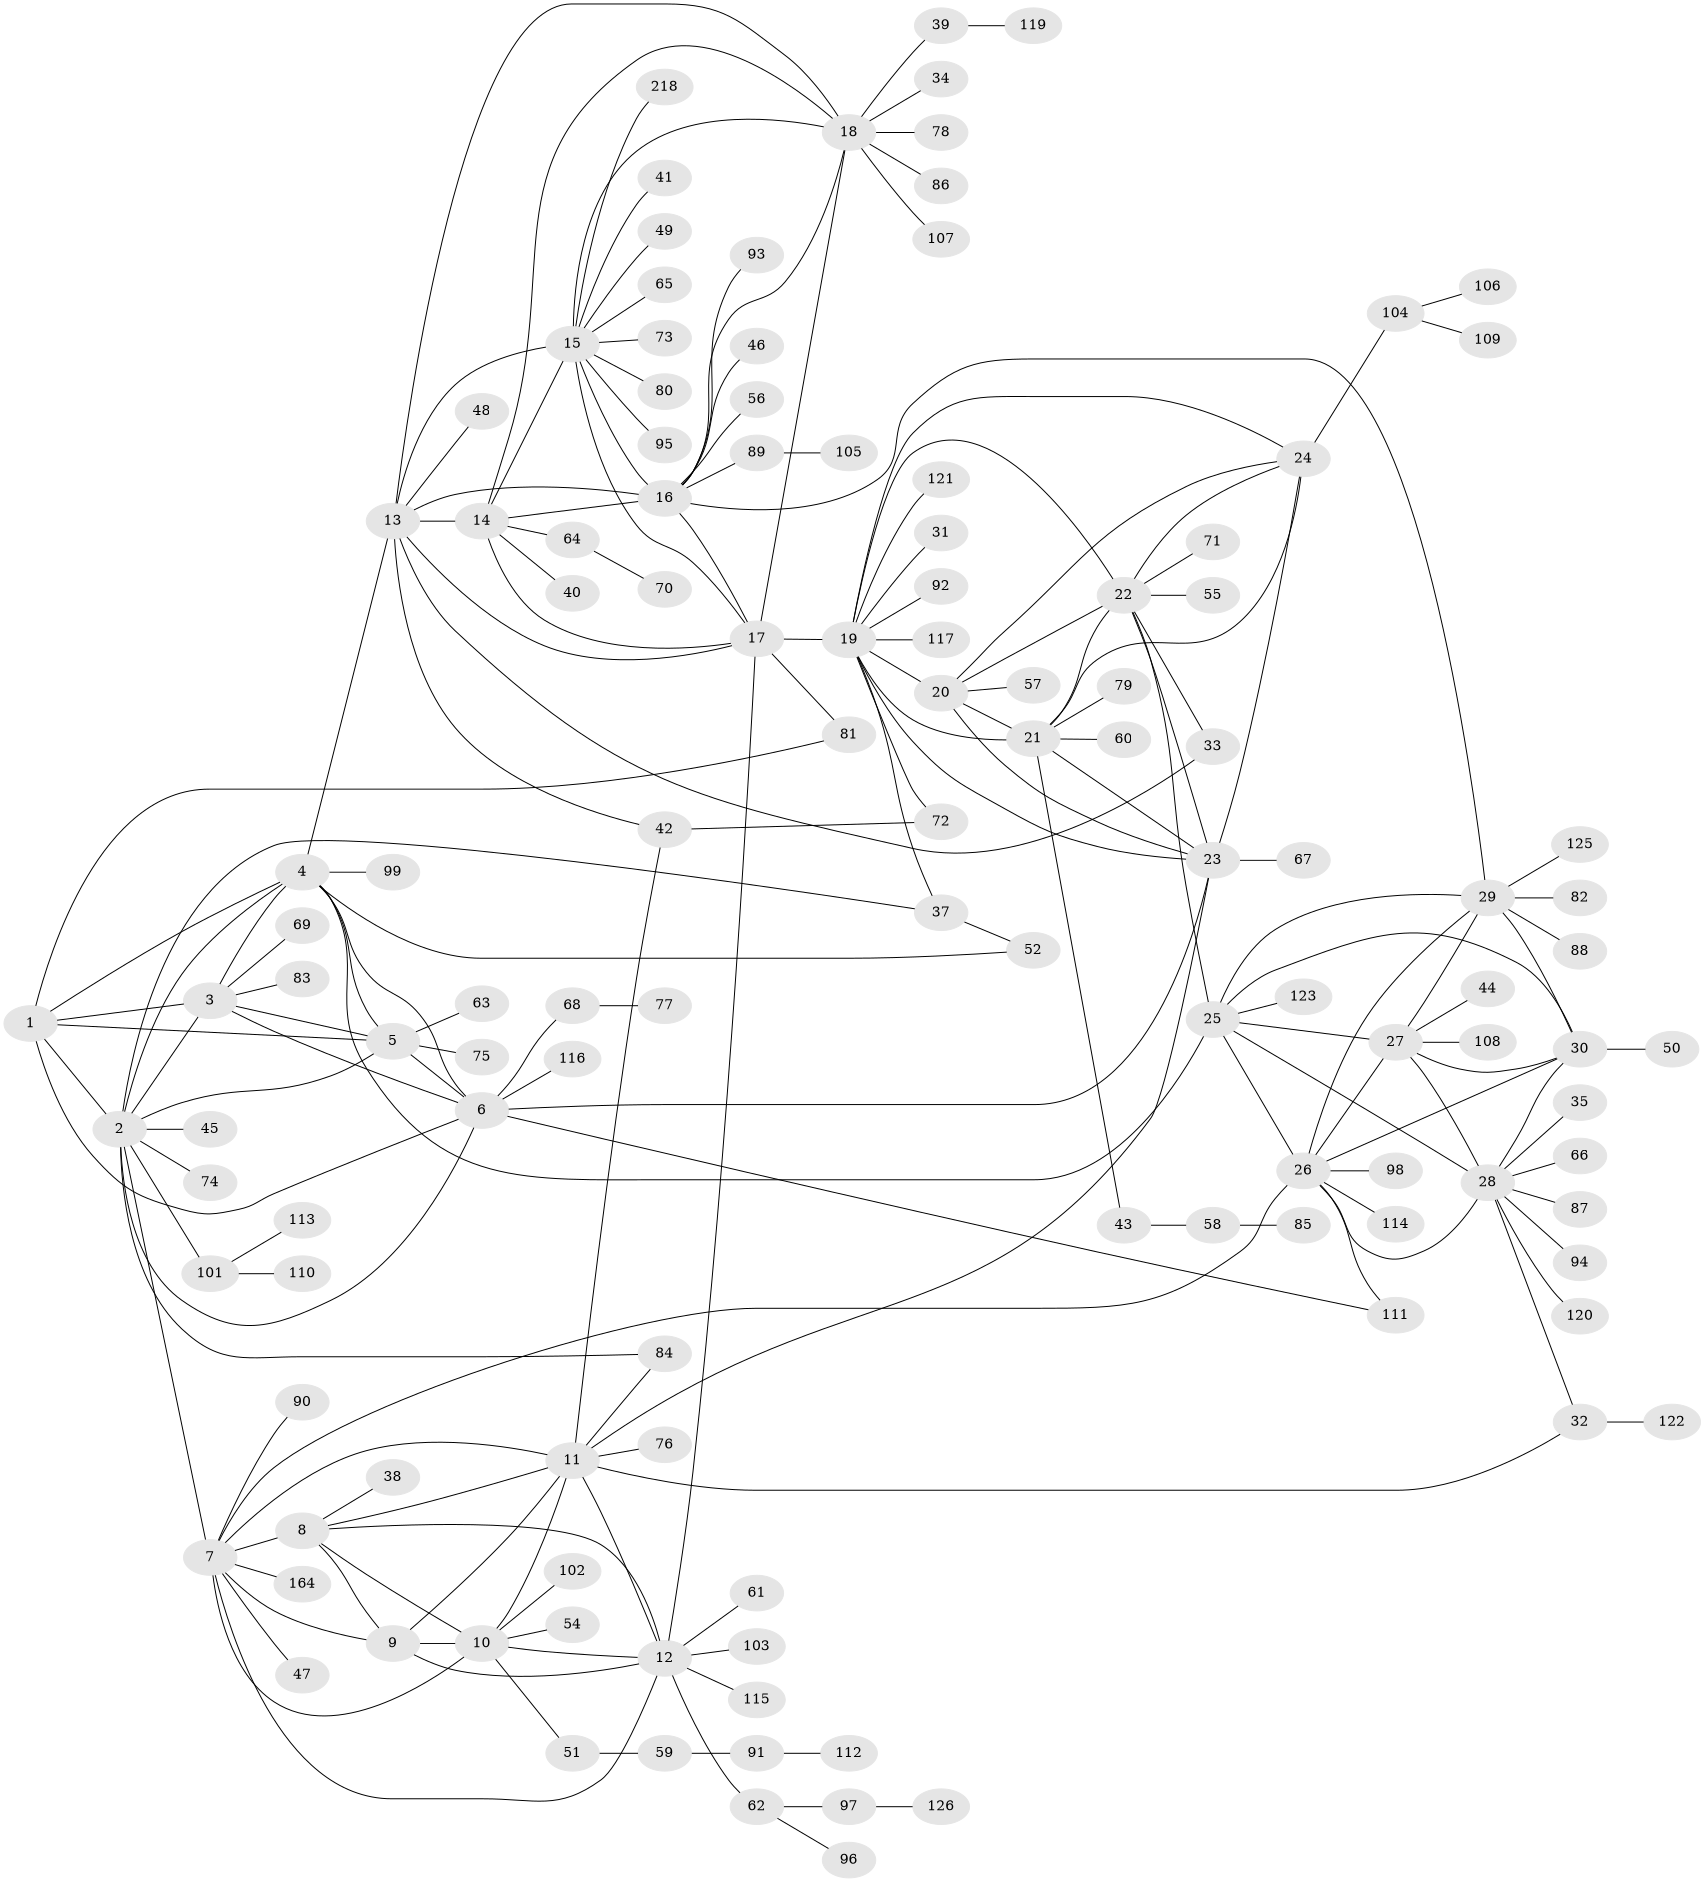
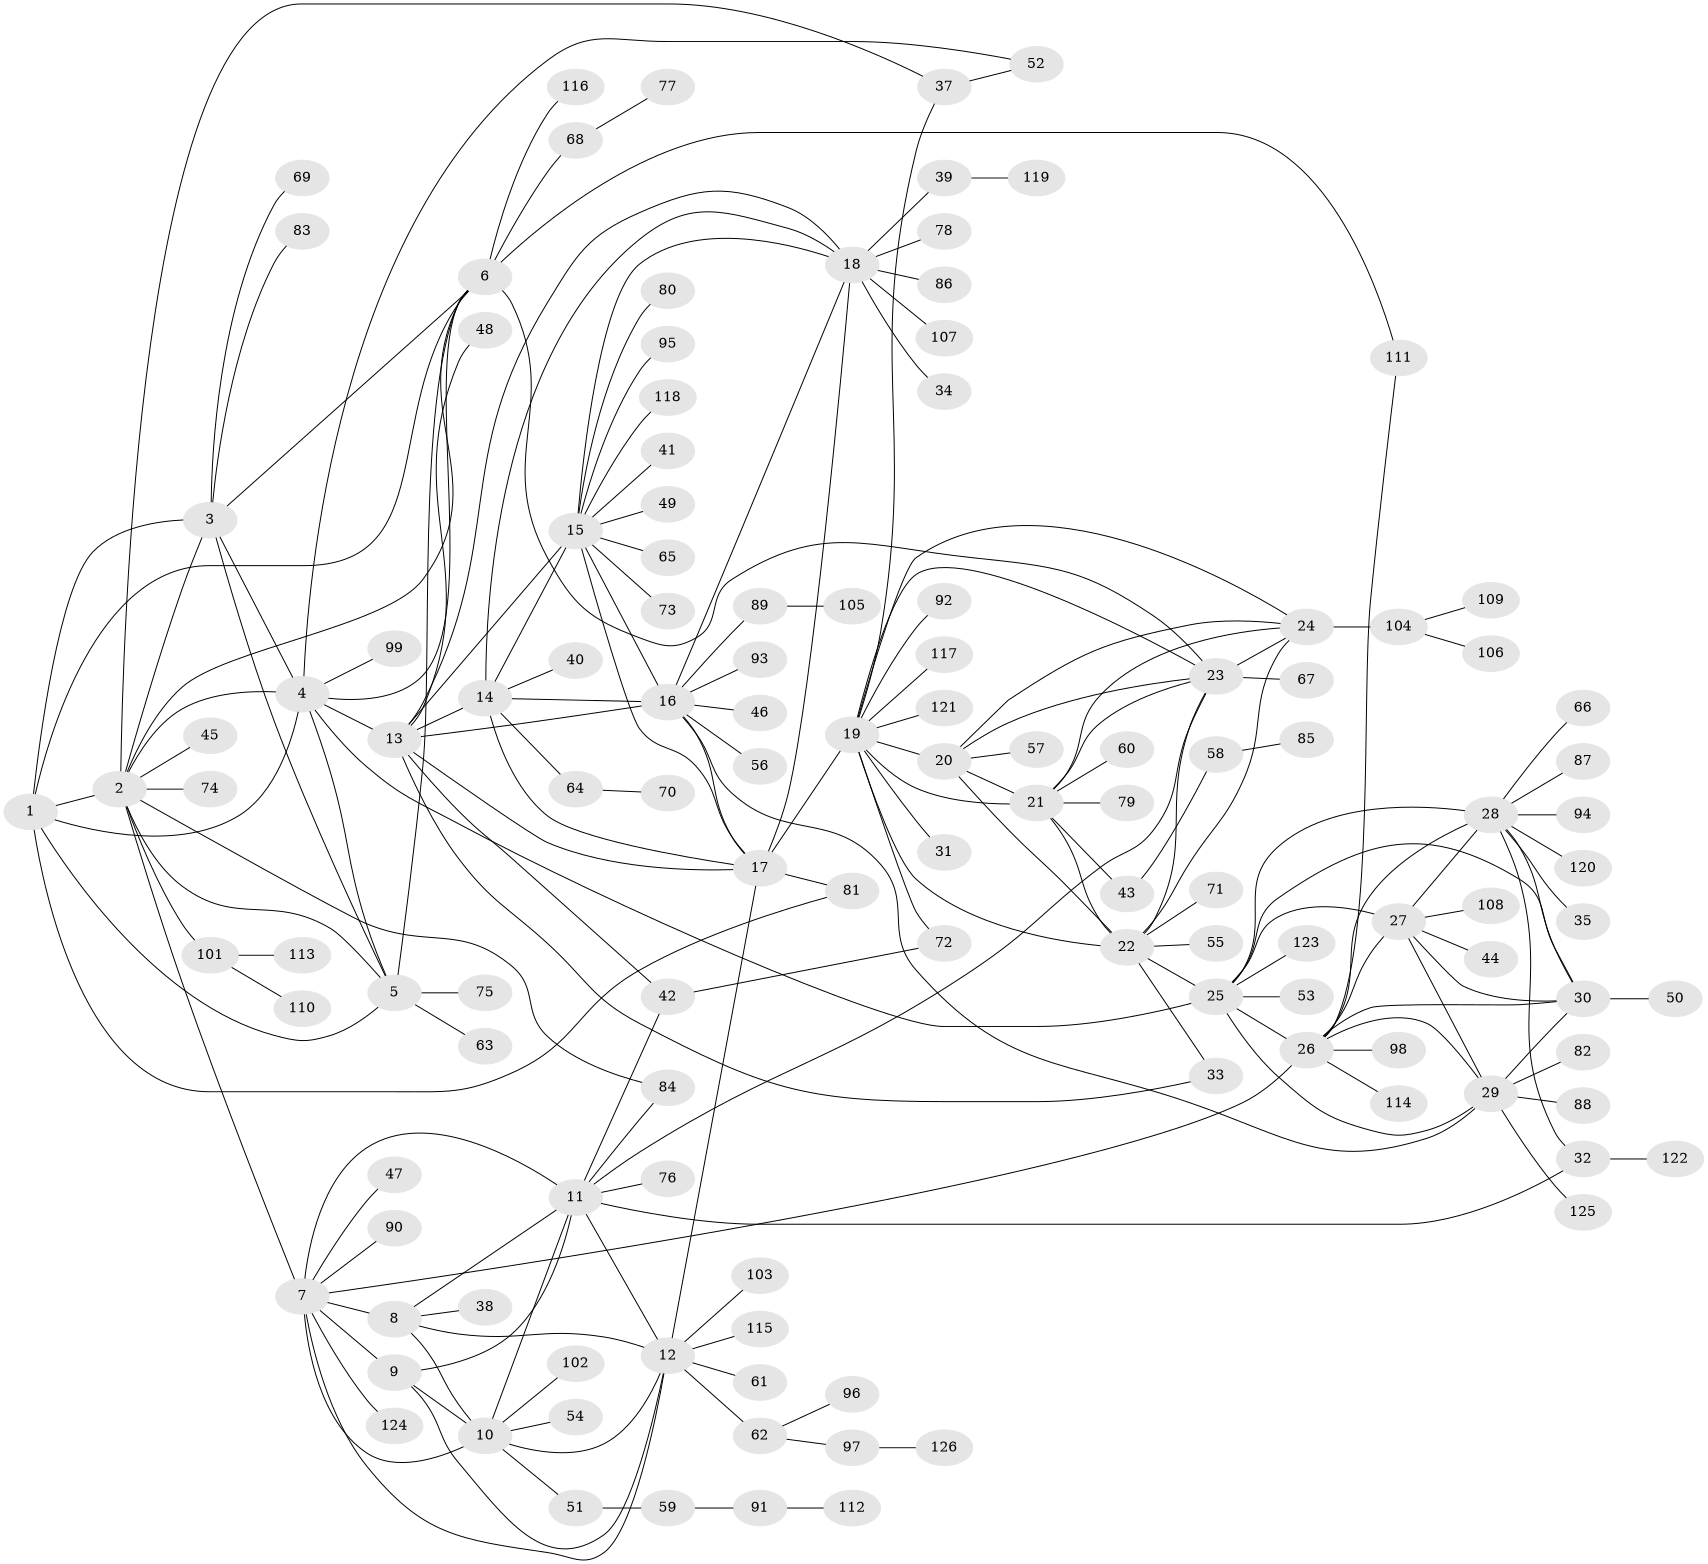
node "218": label "218" -> "118"
node "53": added
node "164": label "164" -> "124"
edge "8" -- "9": removed
